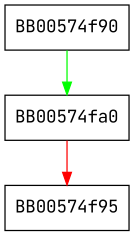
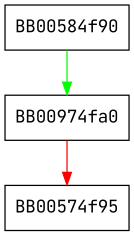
node "BB00574f90": label "BB00574f90" -> "BB00584f90"
node "BB00574fa0": label "BB00574fa0" -> "BB00974fa0"
